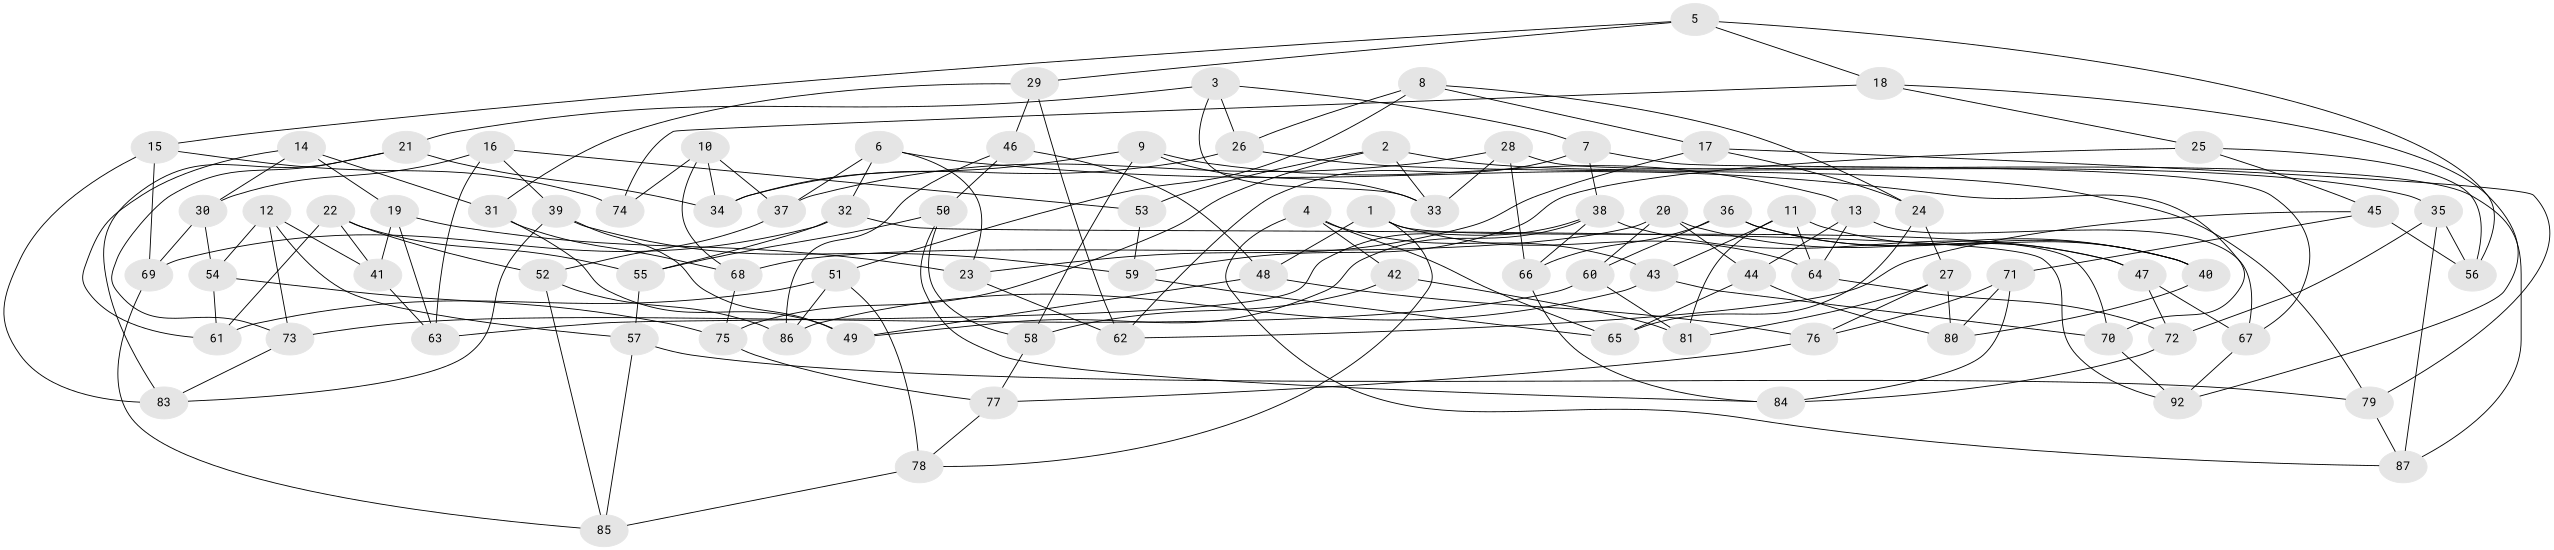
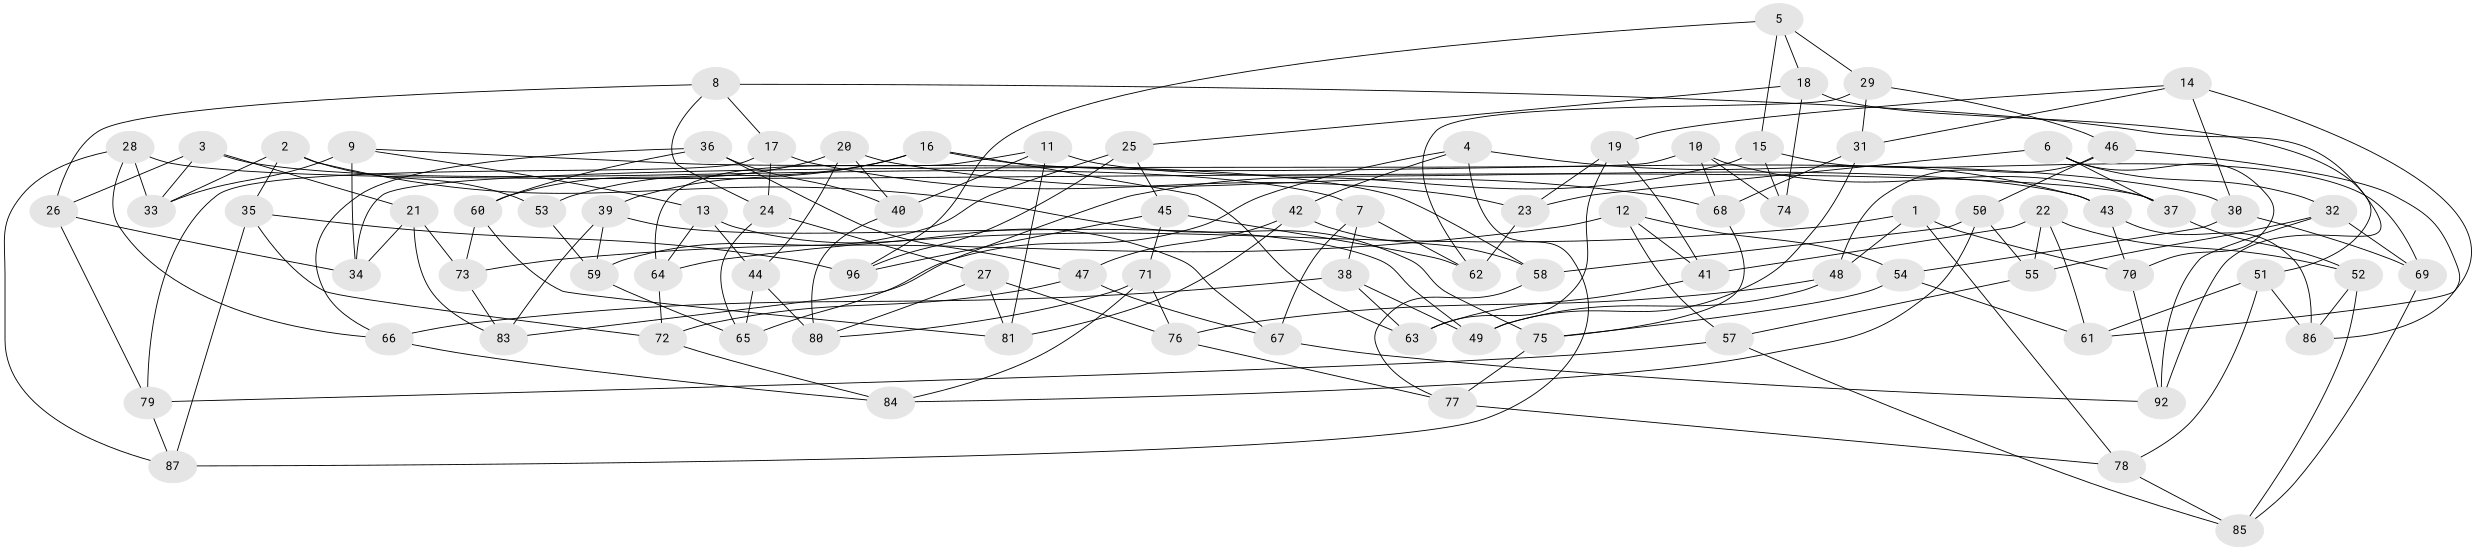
edge "38" -- "47": now "42" -- "47"
node "56": label "56" -> "96"
